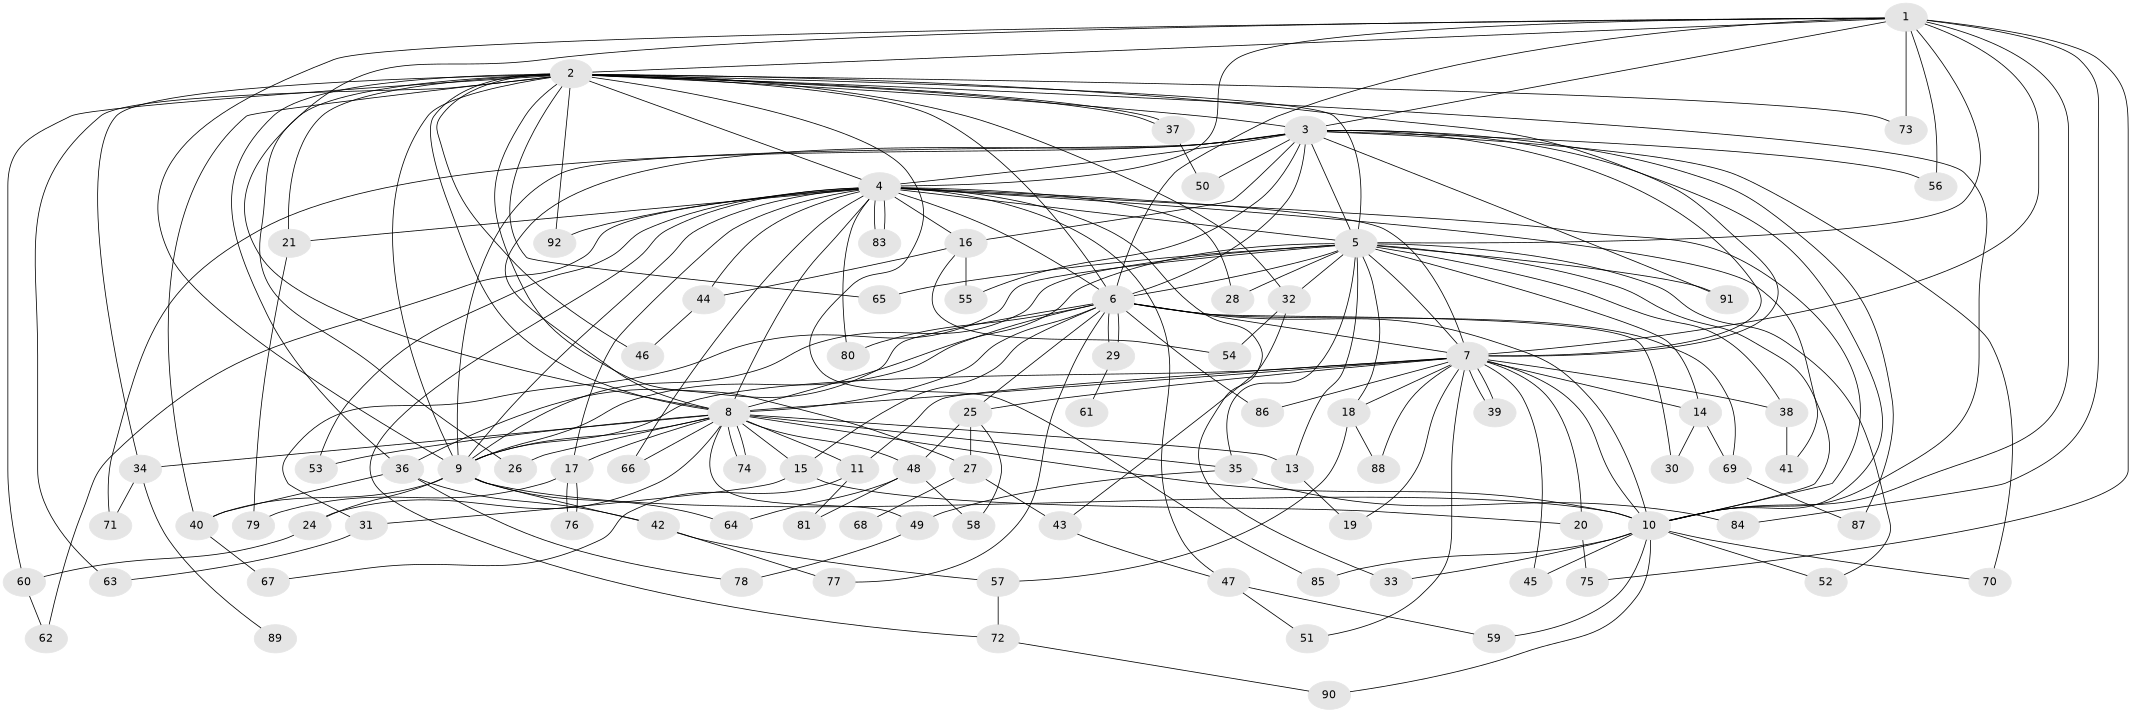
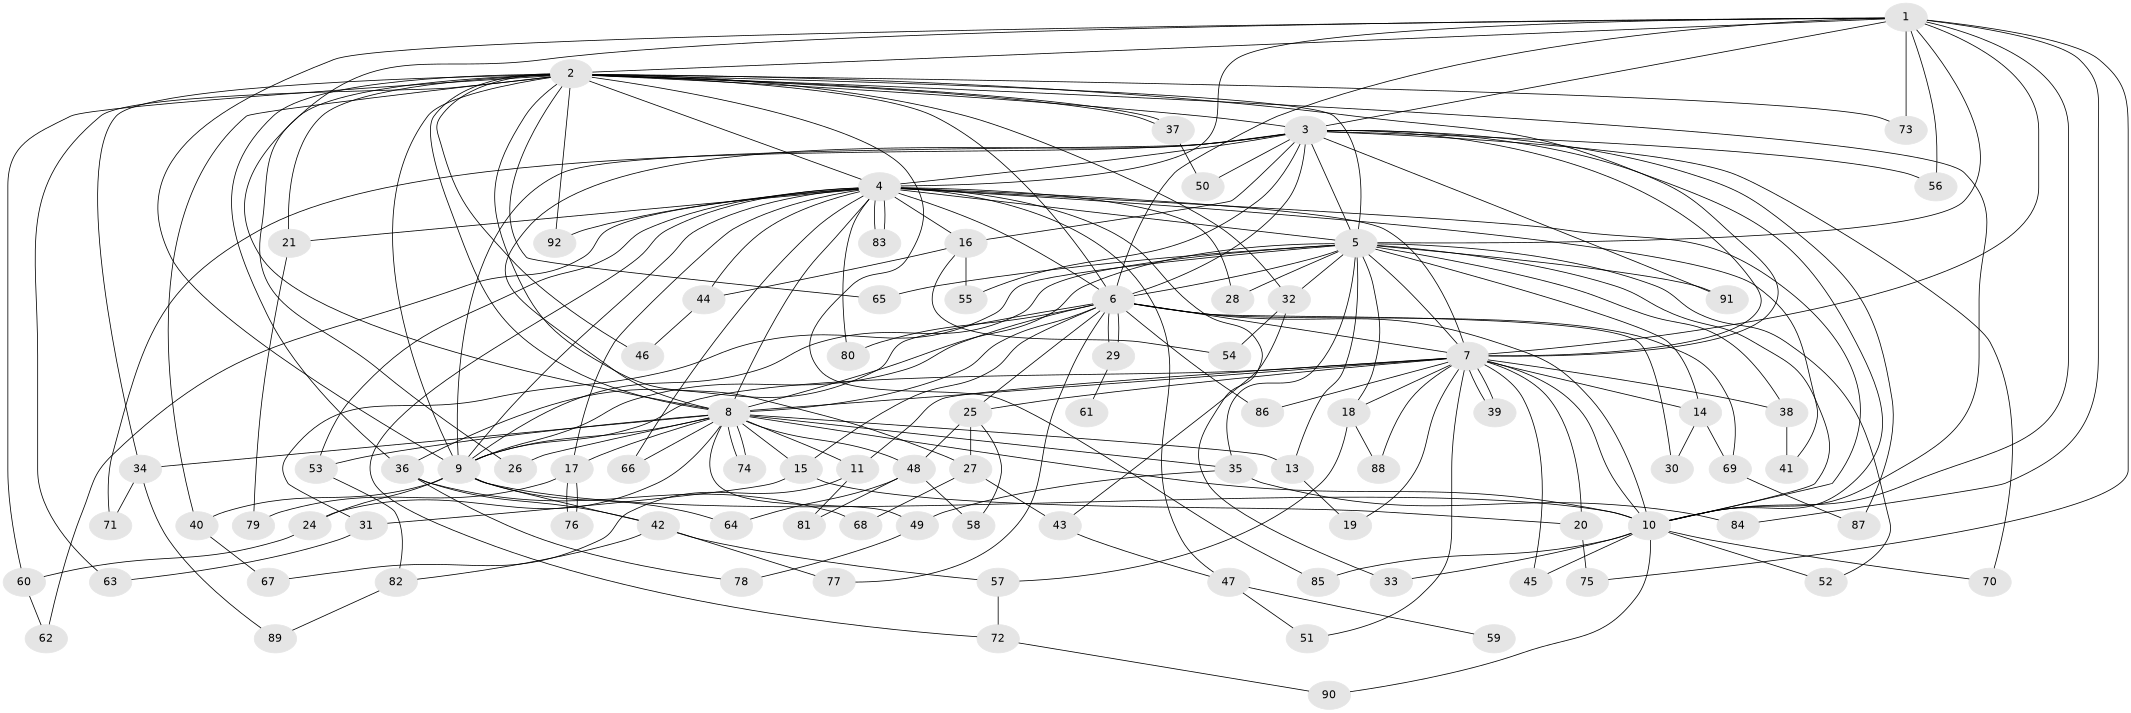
edge "36" -- "40": now "36" -- "68"
node "82": added
edge "10" -- "59": removed
